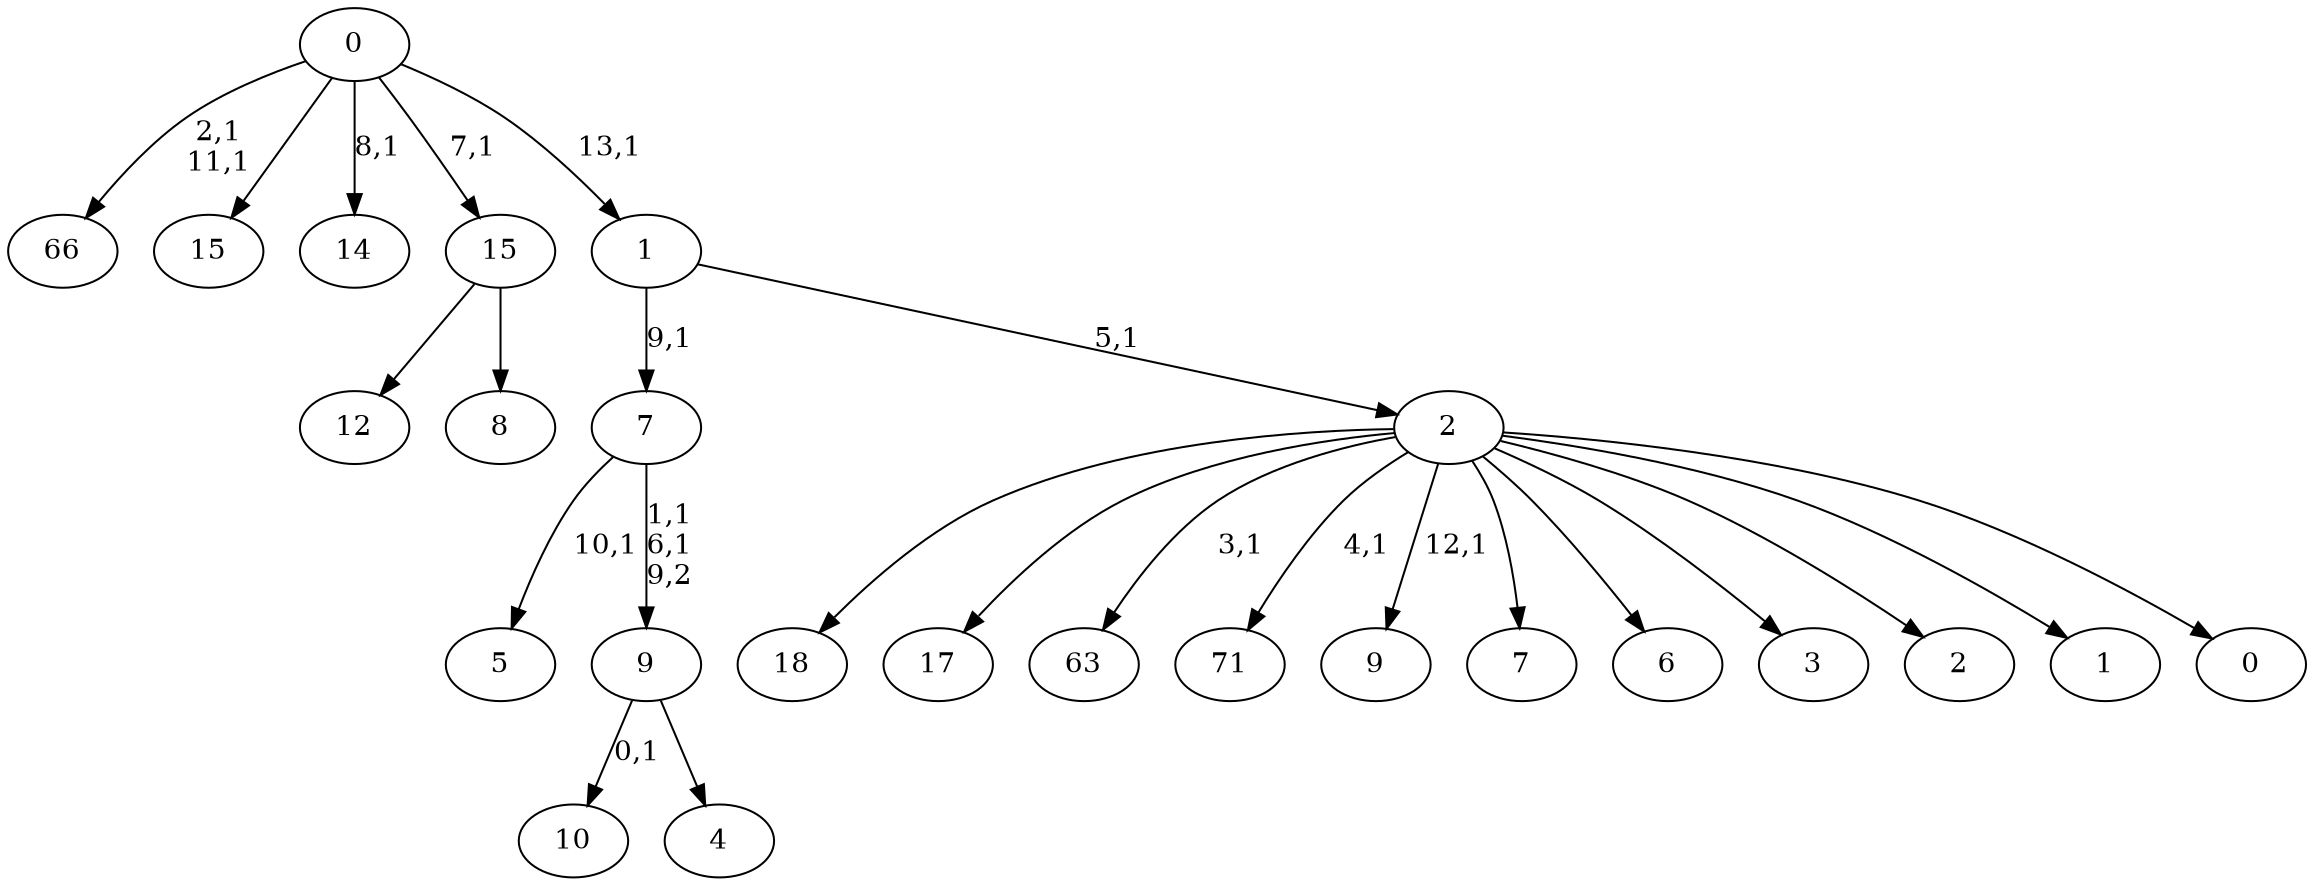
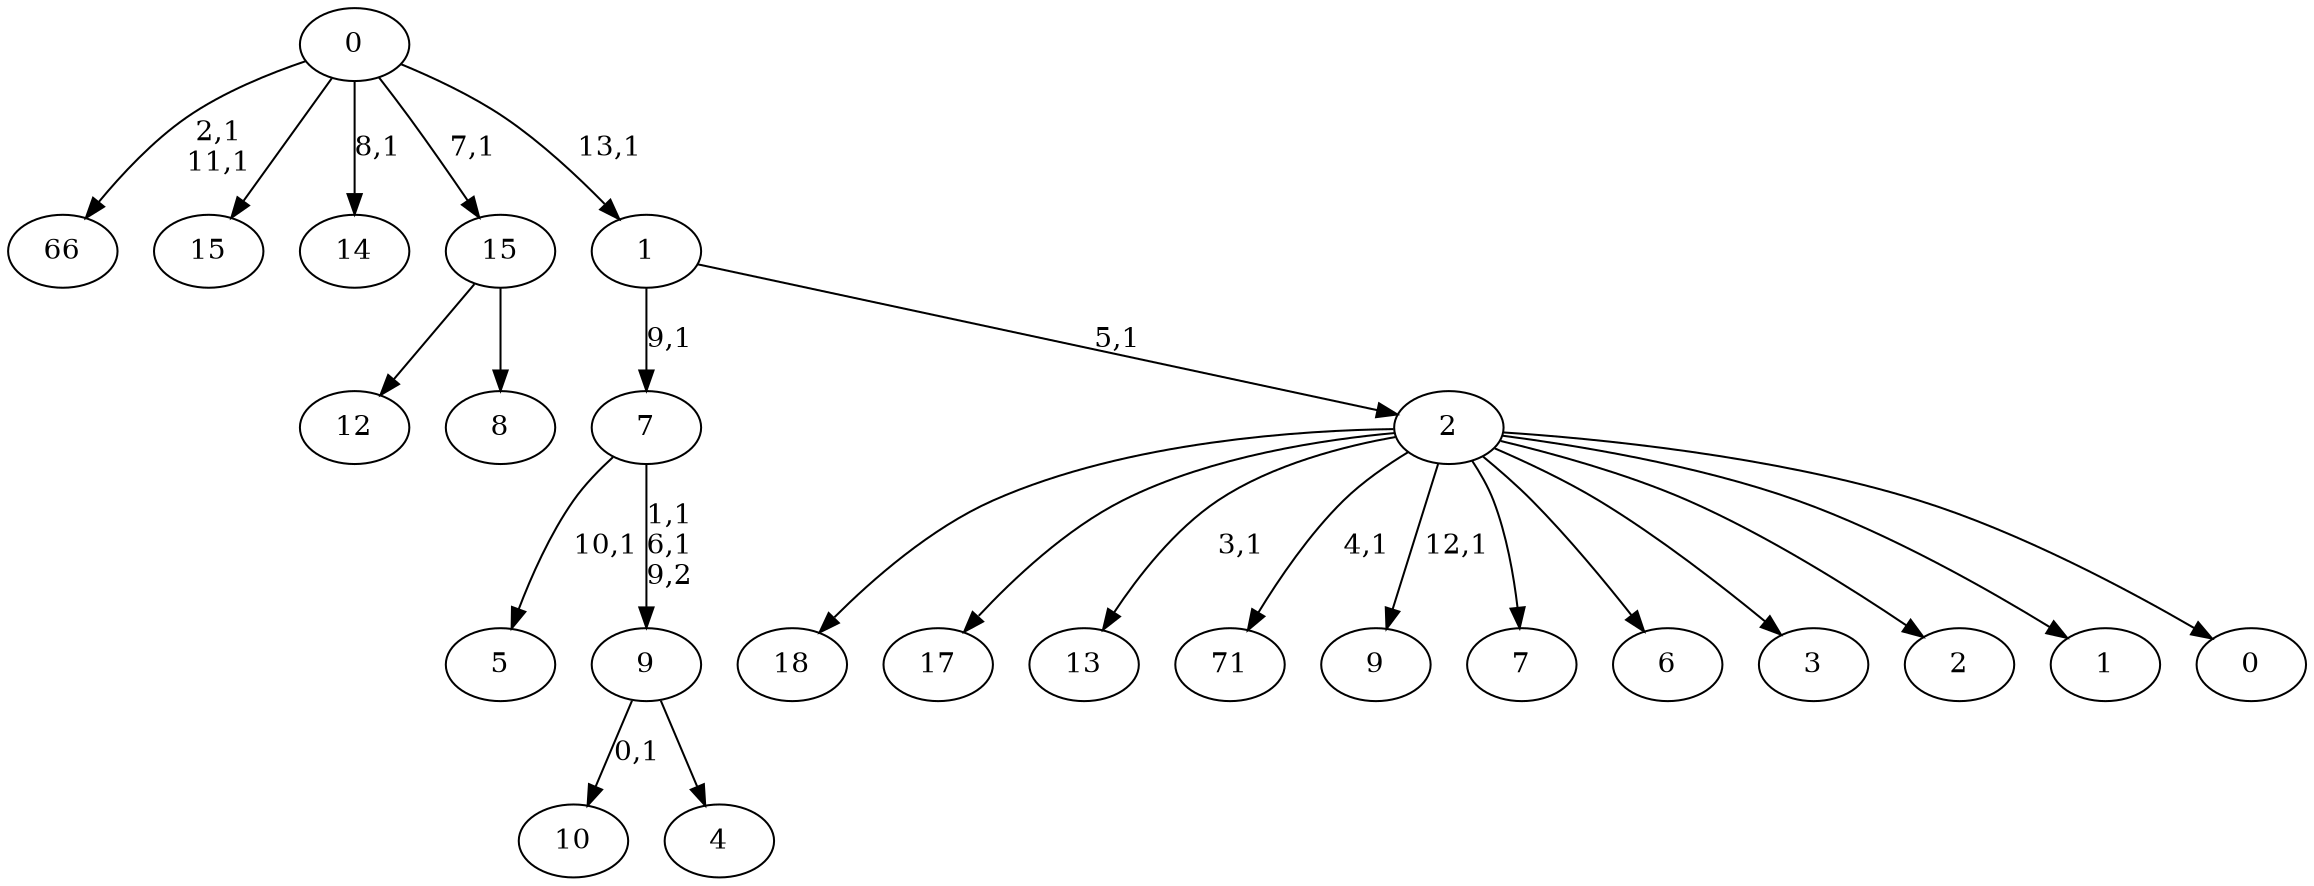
node "63": label "63" -> "13"
